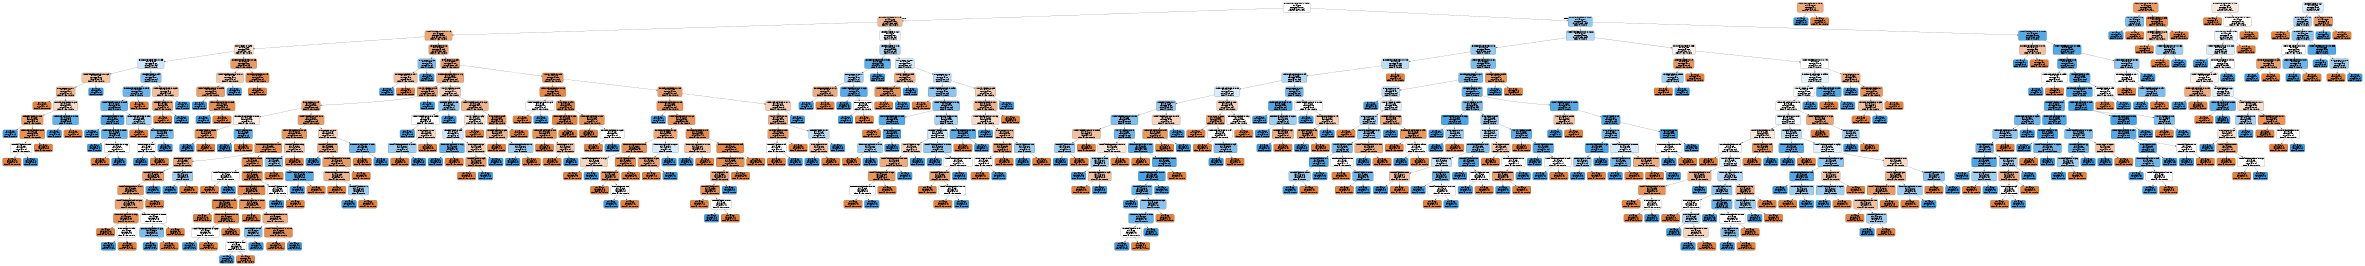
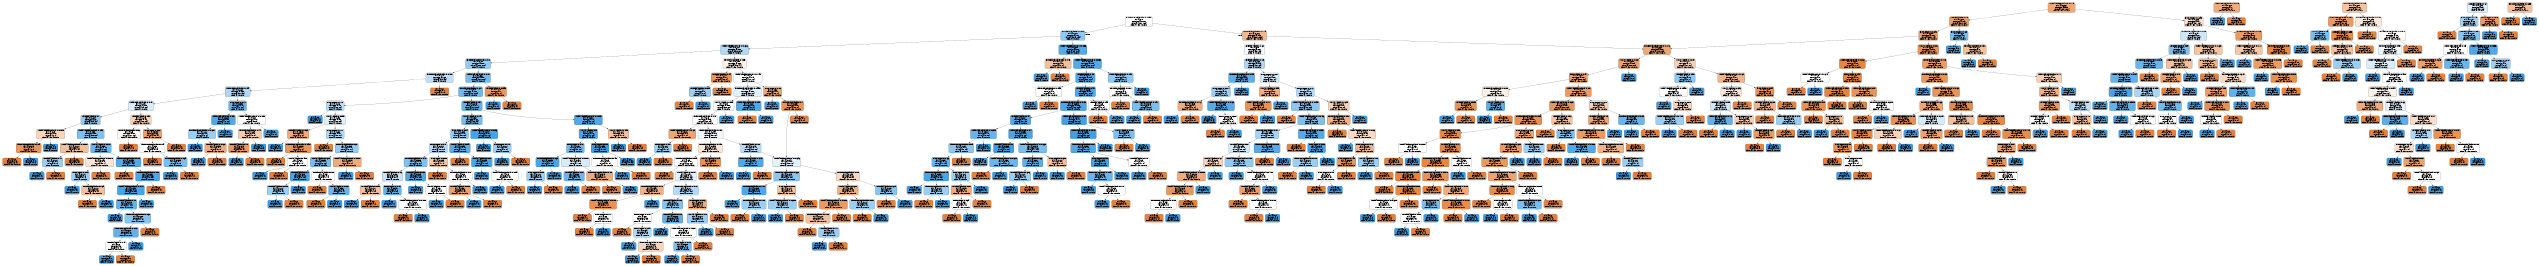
node "Conscienciosidade ≤ 0.789": added
edge "Conscienciosidade ≤ 0.749" -> "InstabilidadeEmocional ≤ 0.49": now "Conscienciosidade ≤ 0.749" -> "BuscaPorExperiencias ≤ 0.476"
edge "Conscienciosidade ≤ 0.7" -> "Conscienciosidade ≤ 0.655": now "Conscienciosidade ≤ 0.7" -> "InstabilidadeEmocional ≤ 0.696"
